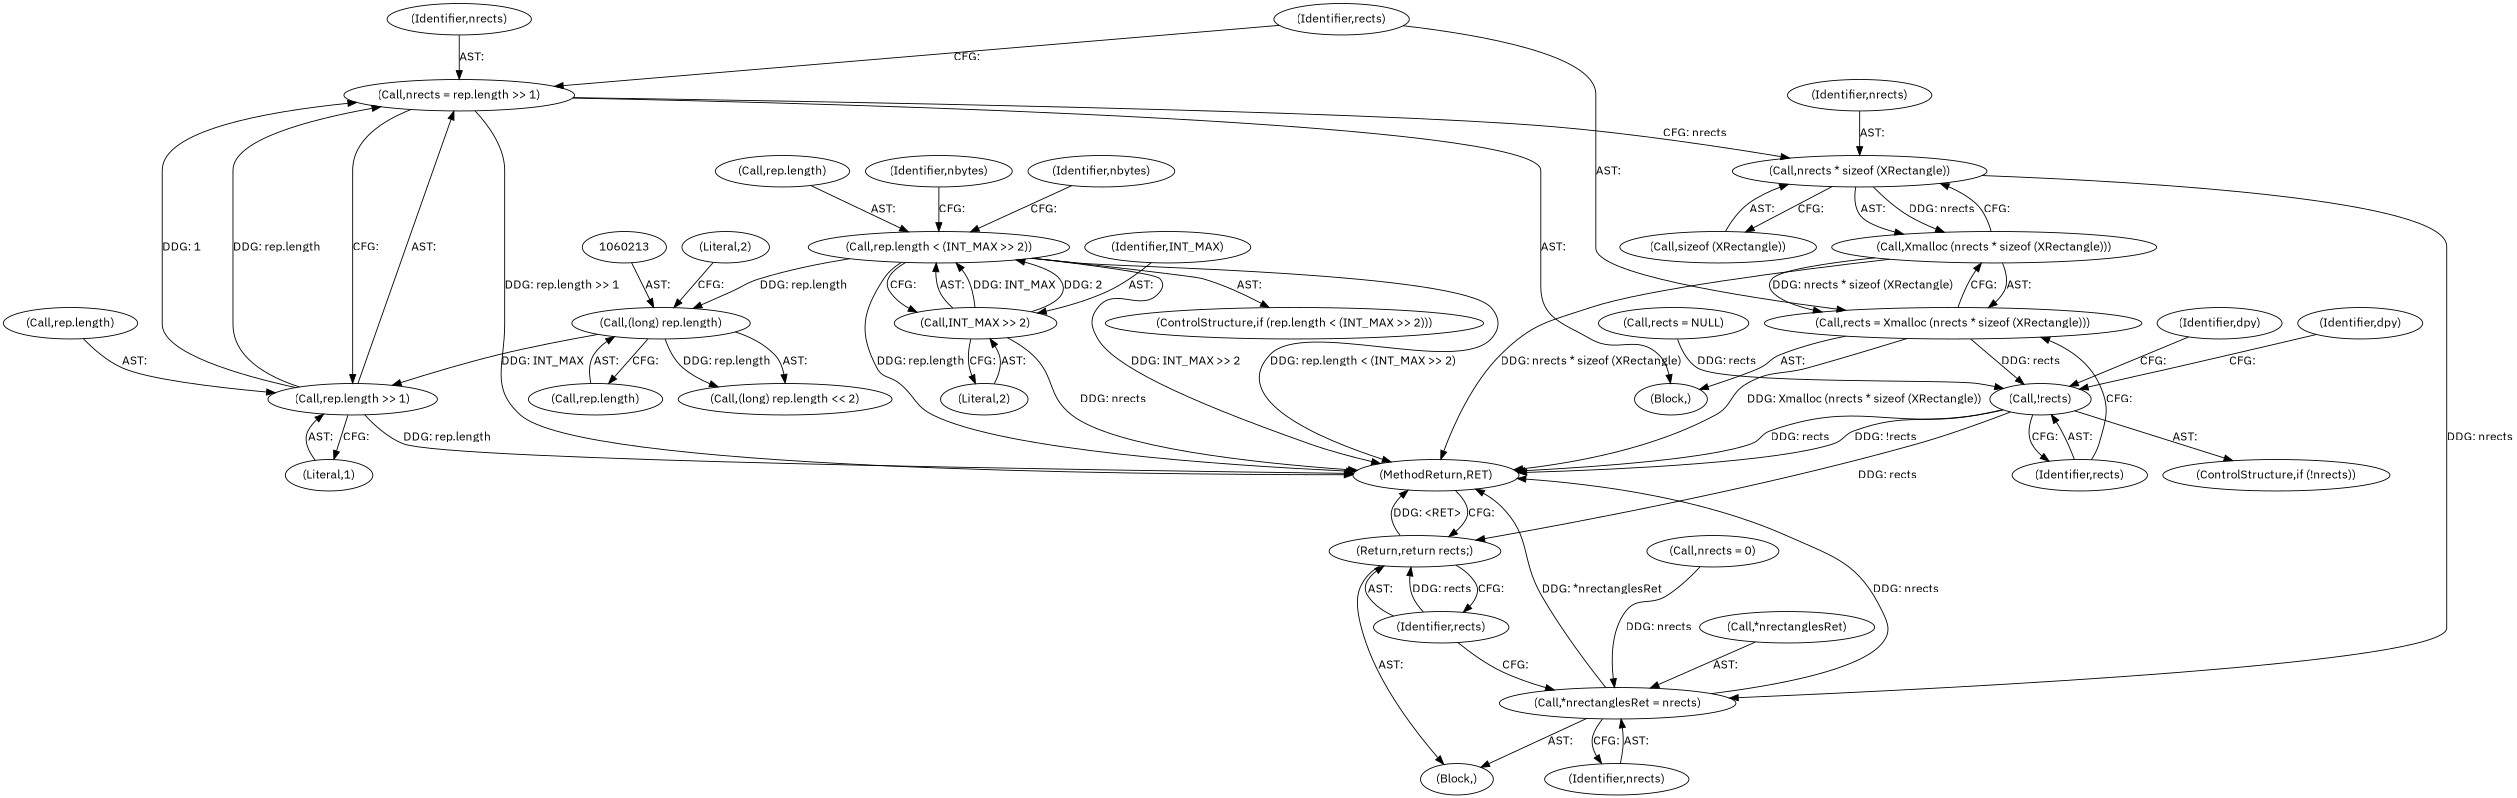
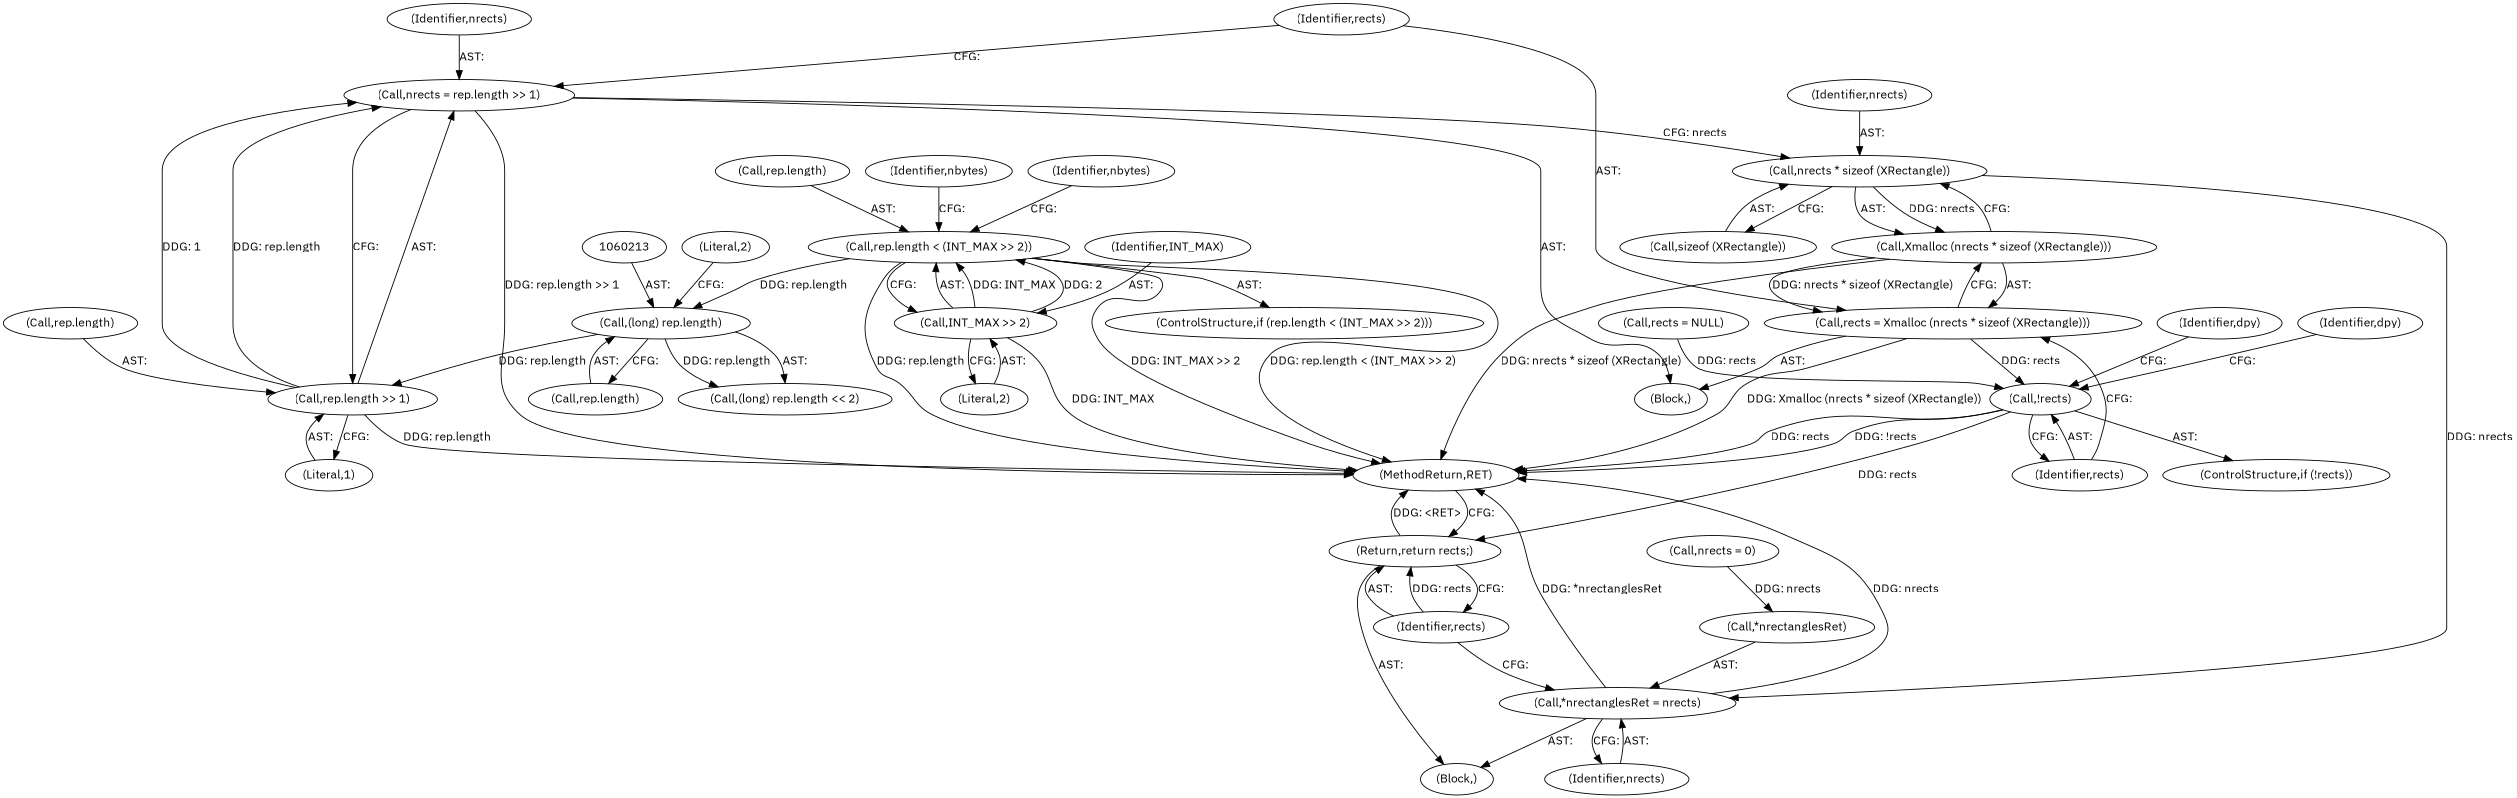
edge "(Call,(long) rep.length)" -> "(Call,rep.length >> 1)": label "DDG: INT_MAX" -> "DDG: rep.length"
edge "(Call,INT_MAX >> 2)" -> "(MethodReturn,RET)": label "DDG: nrects" -> "DDG: INT_MAX"
node "(ControlStructure,if (!nrects))": label "(ControlStructure,if (!nrects))" -> "(ControlStructure,if (!rects))"
edge "(Call,nrects = 0)" -> "(Call,*nrectanglesRet = nrects)": now "(Call,nrects = 0)" -> "(Call,*nrectanglesRet)"
